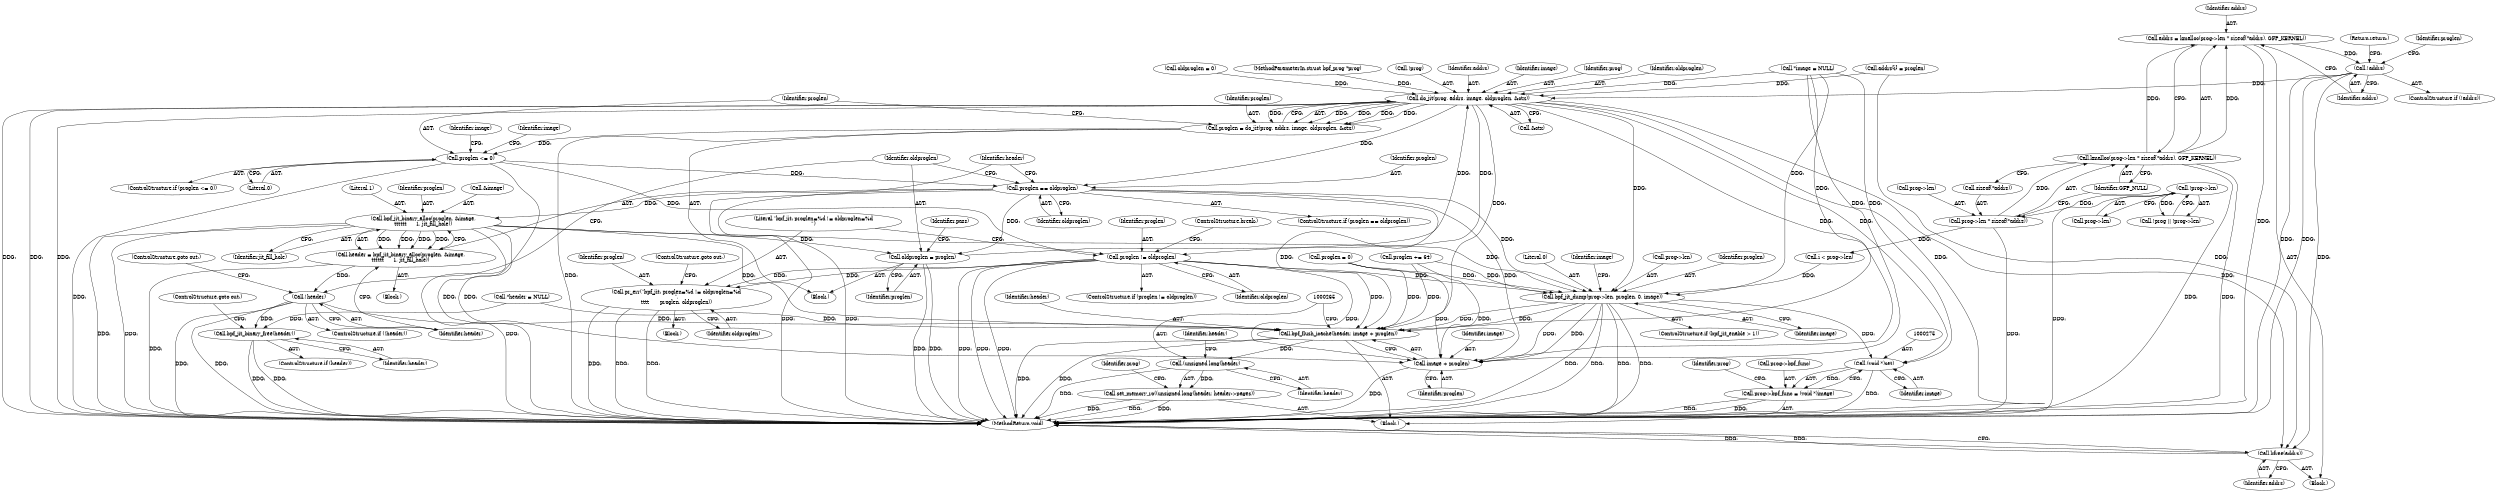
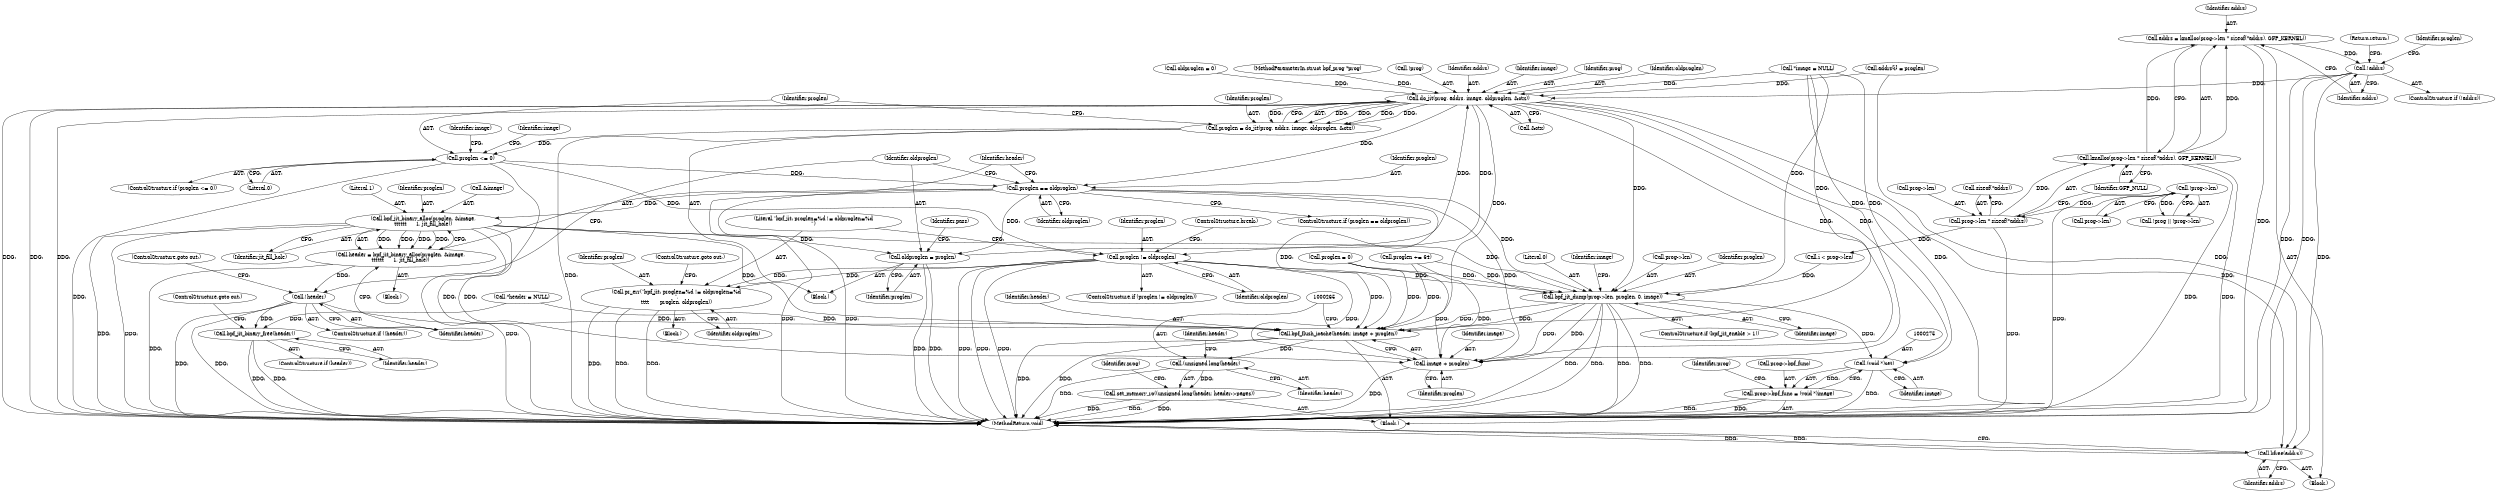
edge "(Call,kmalloc(prog->len * sizeof(*addrs), GFP_KERNEL))" -> "(Call,sizeof(*addrs))": now "(Call,prog->len * sizeof(*addrs))" -> "(Call,sizeof(*addrs))"
edge "(Call,proglen == oldproglen)" -> "(ControlStructure,if (proglen == oldproglen))": label "AST: " -> "CFG: "
